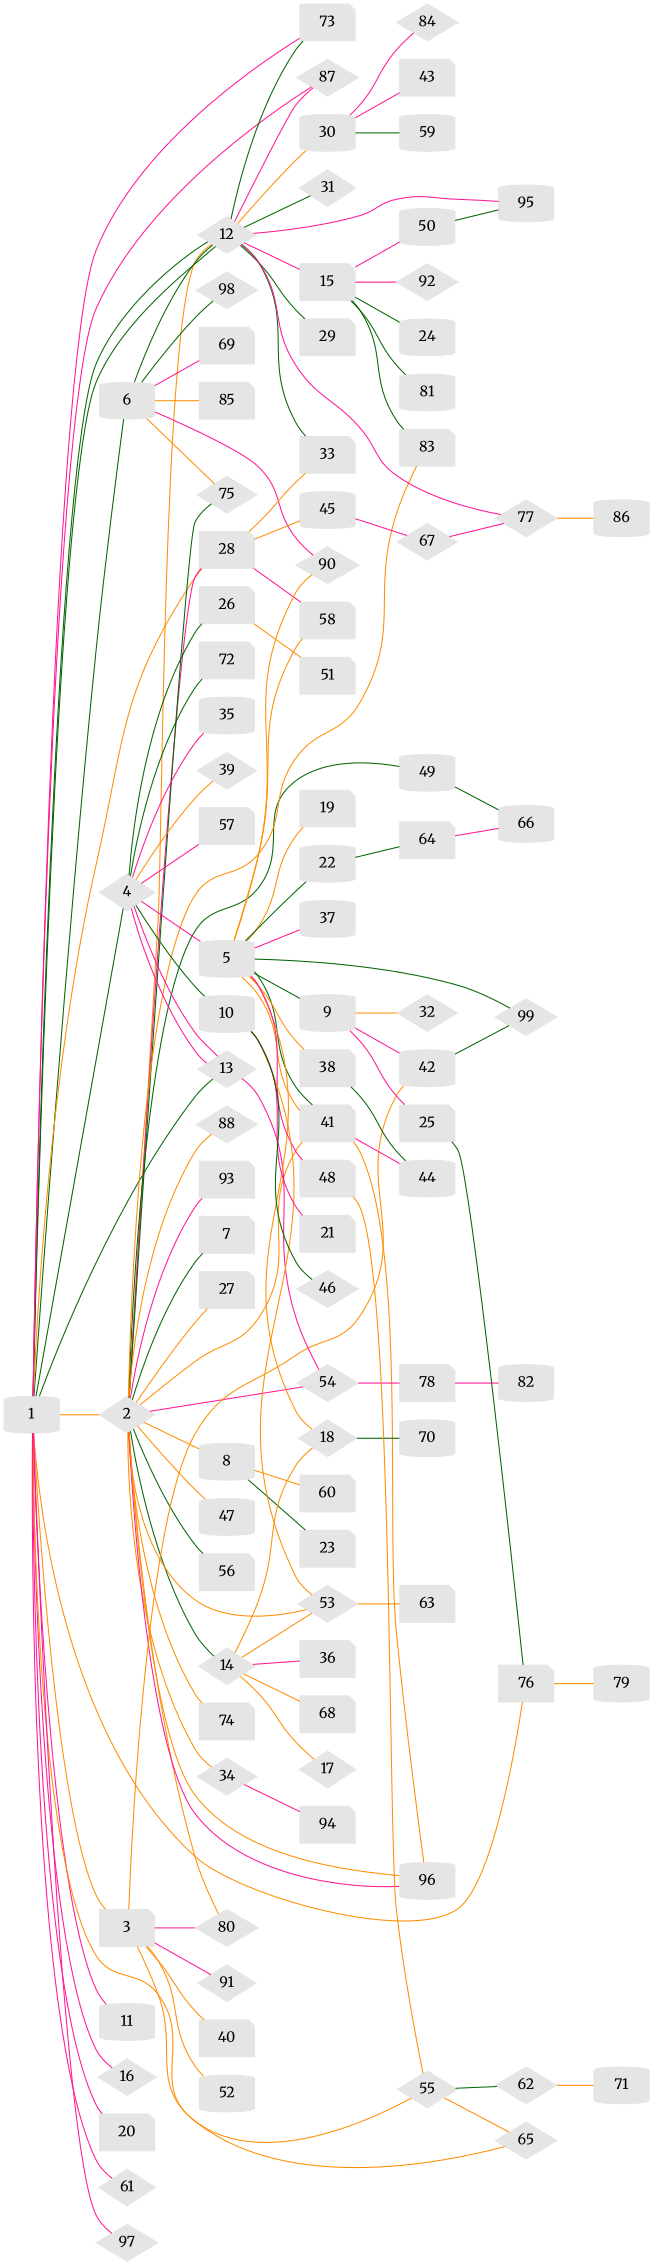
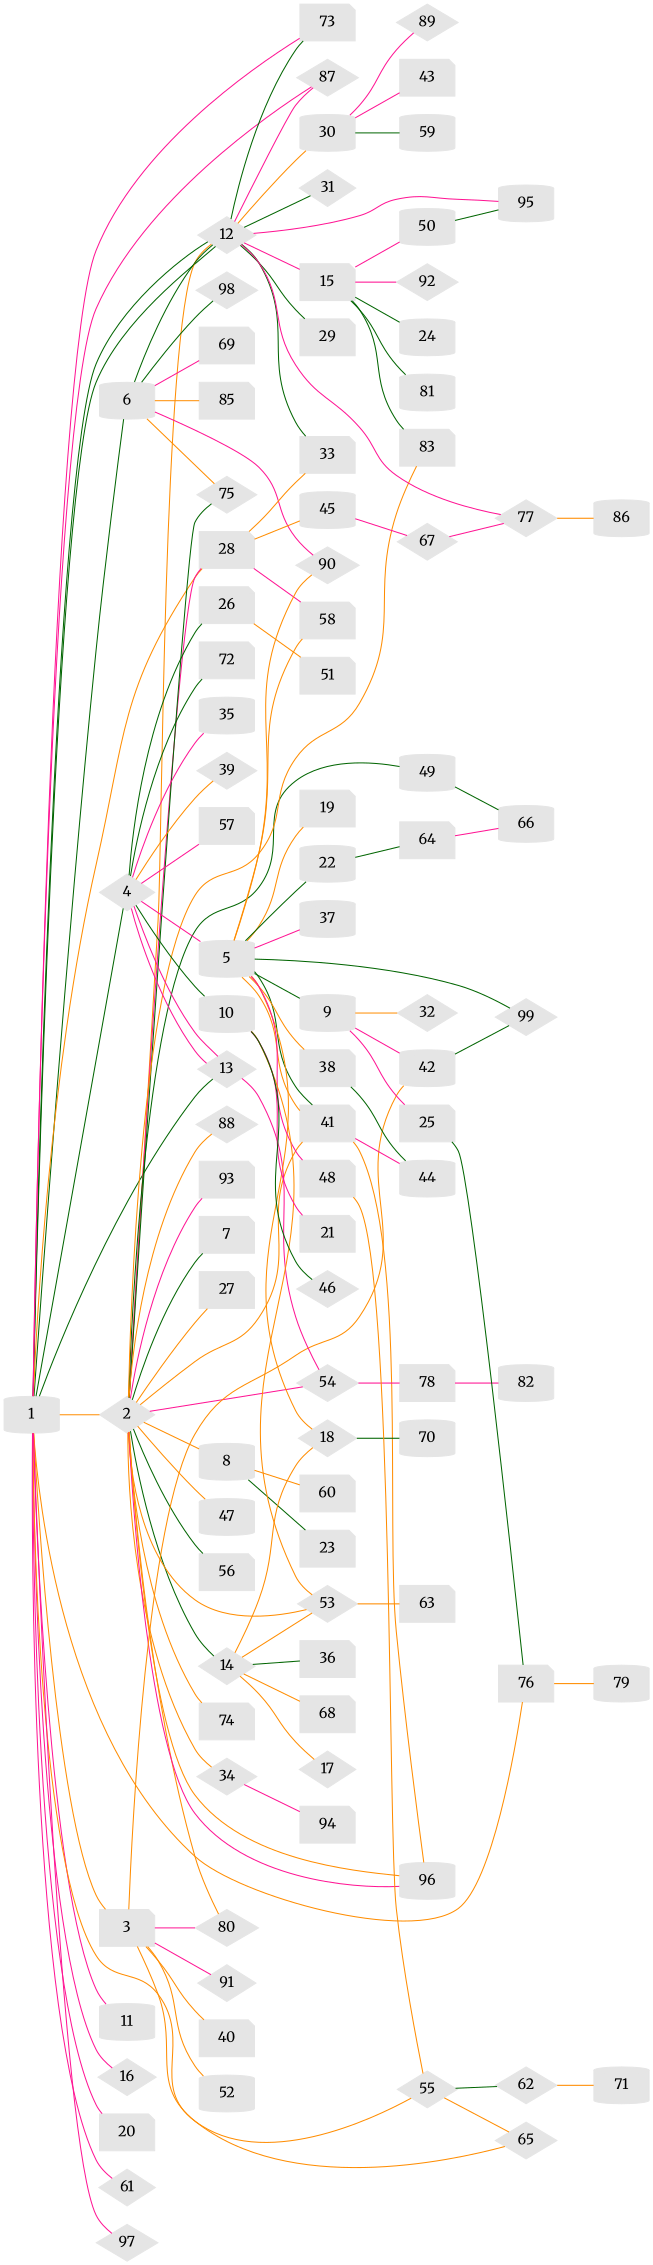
node "84": label "84" -> "89"
edge "36" -- "14": color deeppink -> darkgreen
